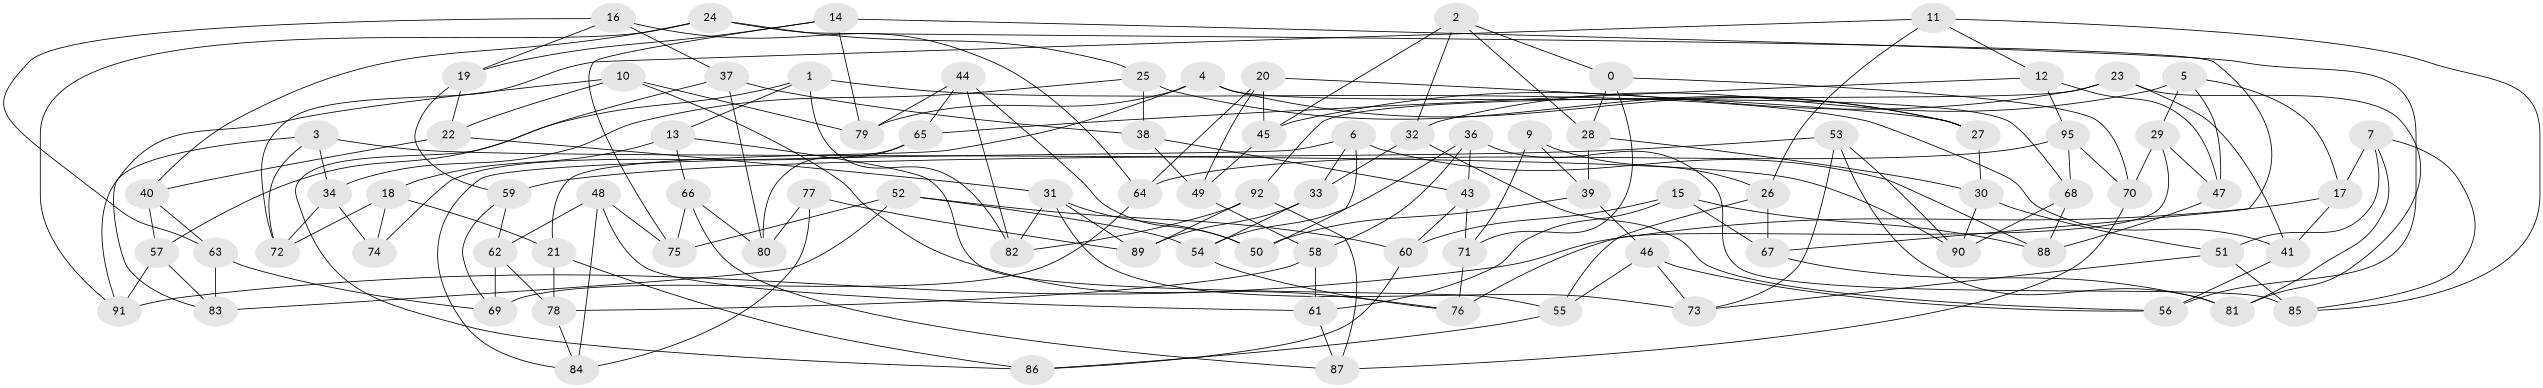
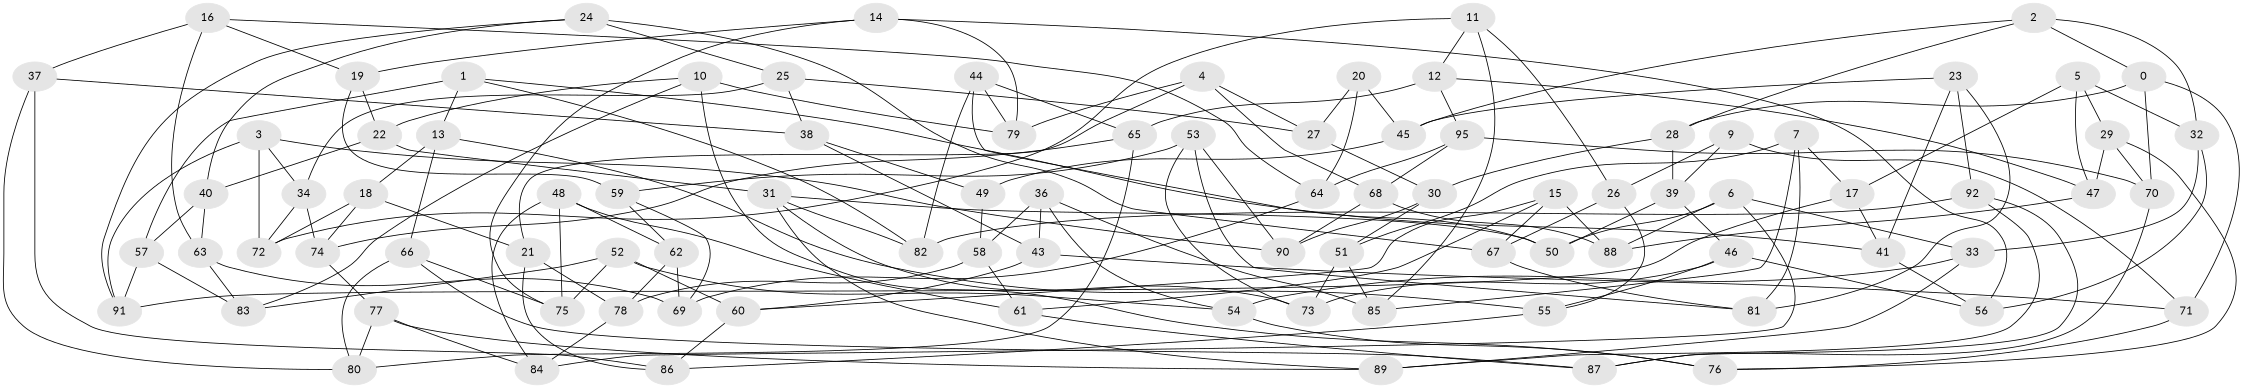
edge "20" -- "49": removed
edge "74" -- "77": added
